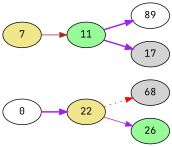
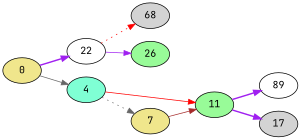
node "4": added
node "0": fillcolor white -> khaki
node "22": fillcolor khaki -> white
